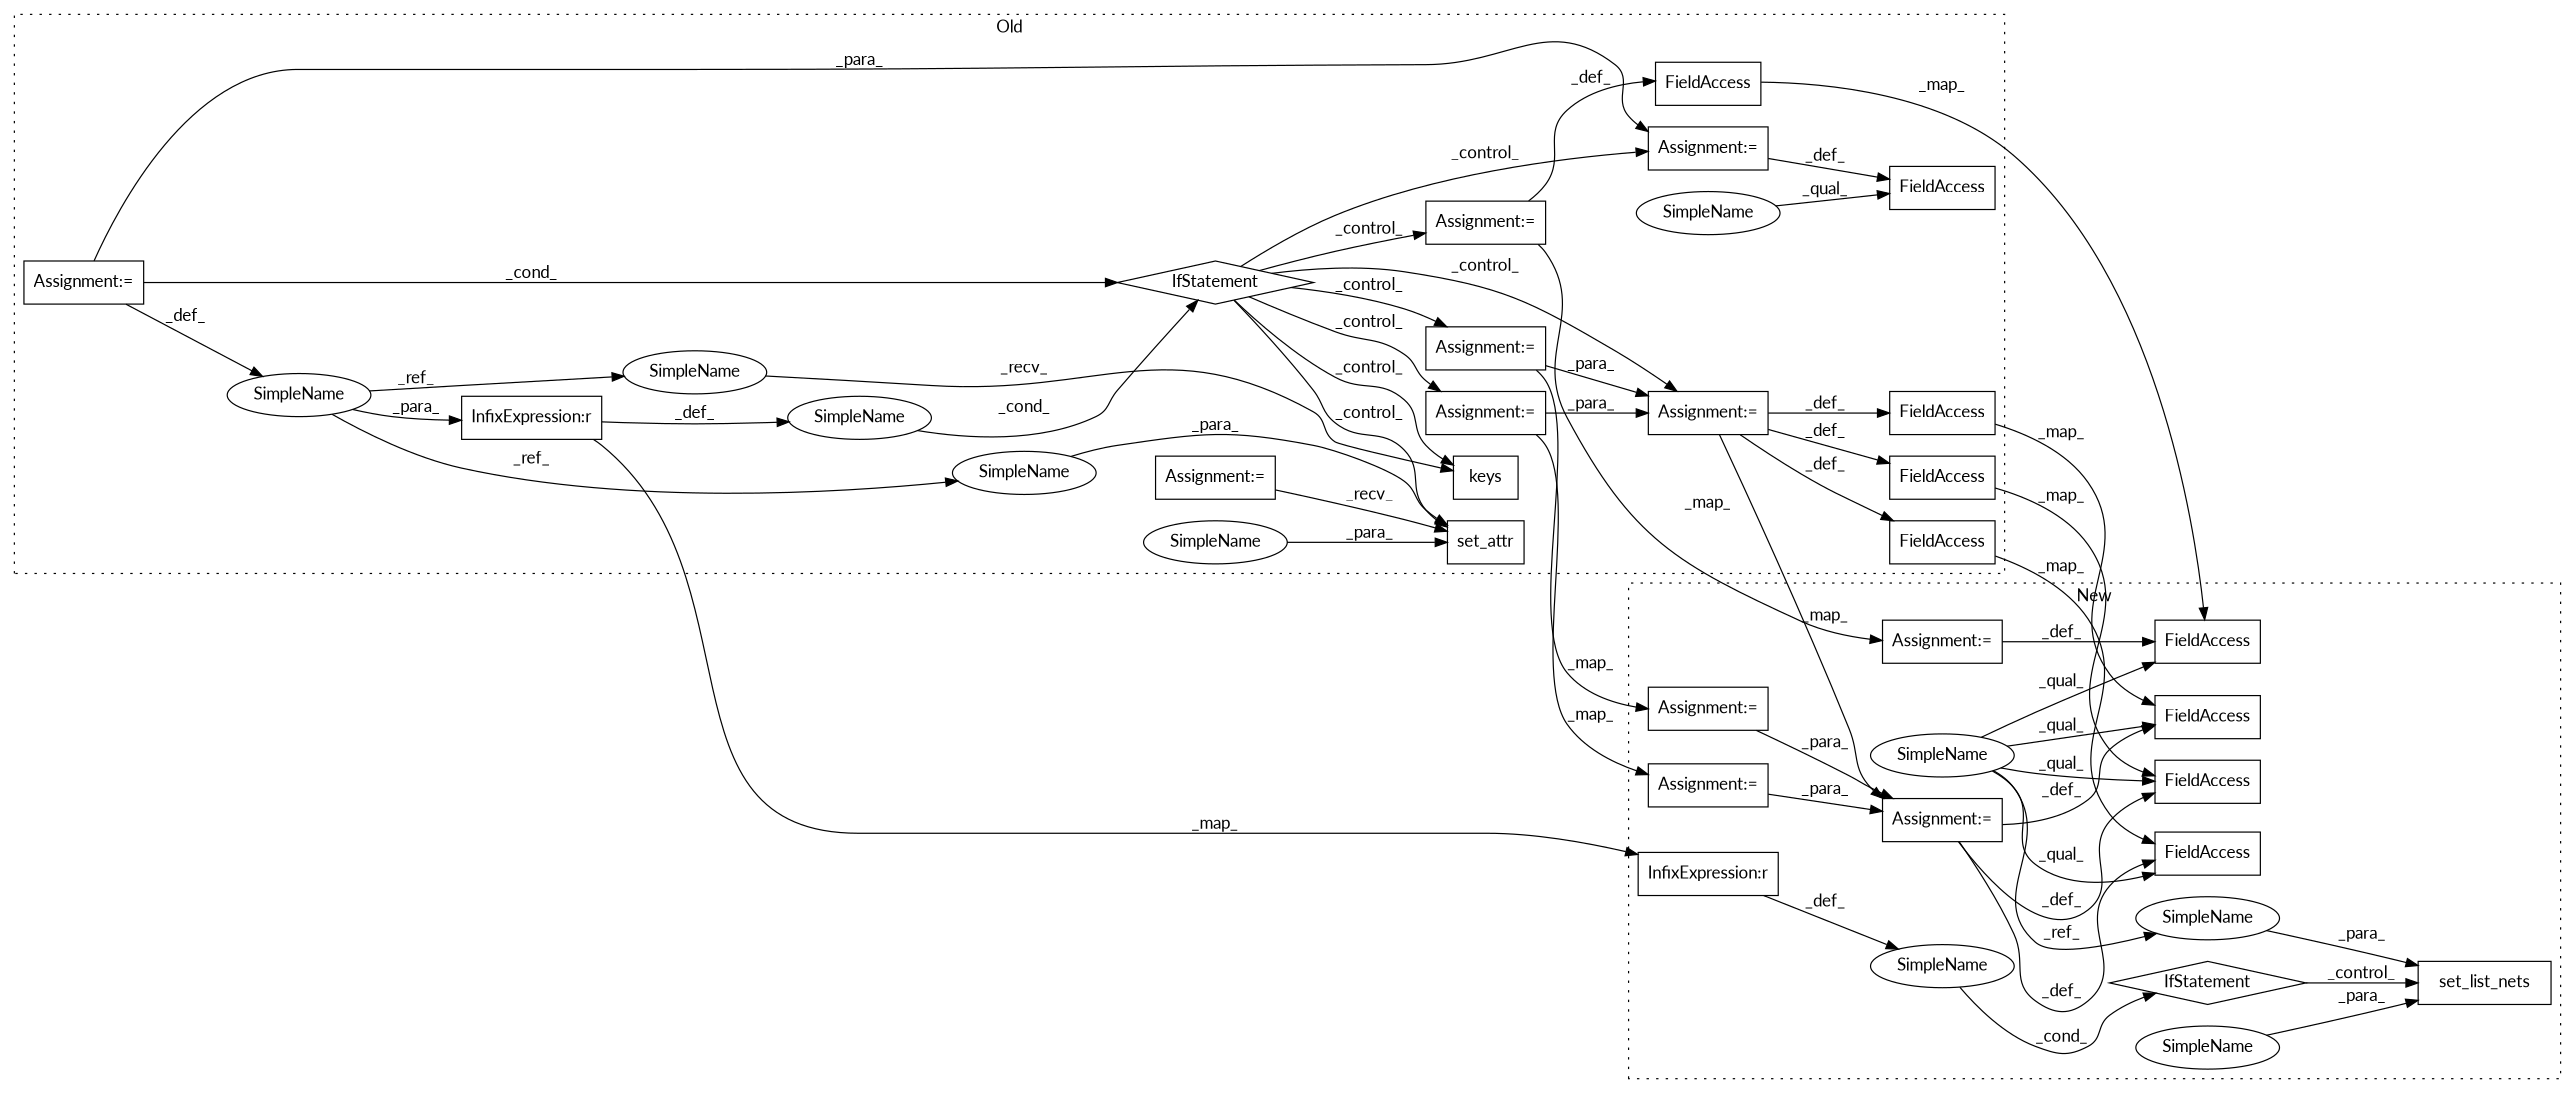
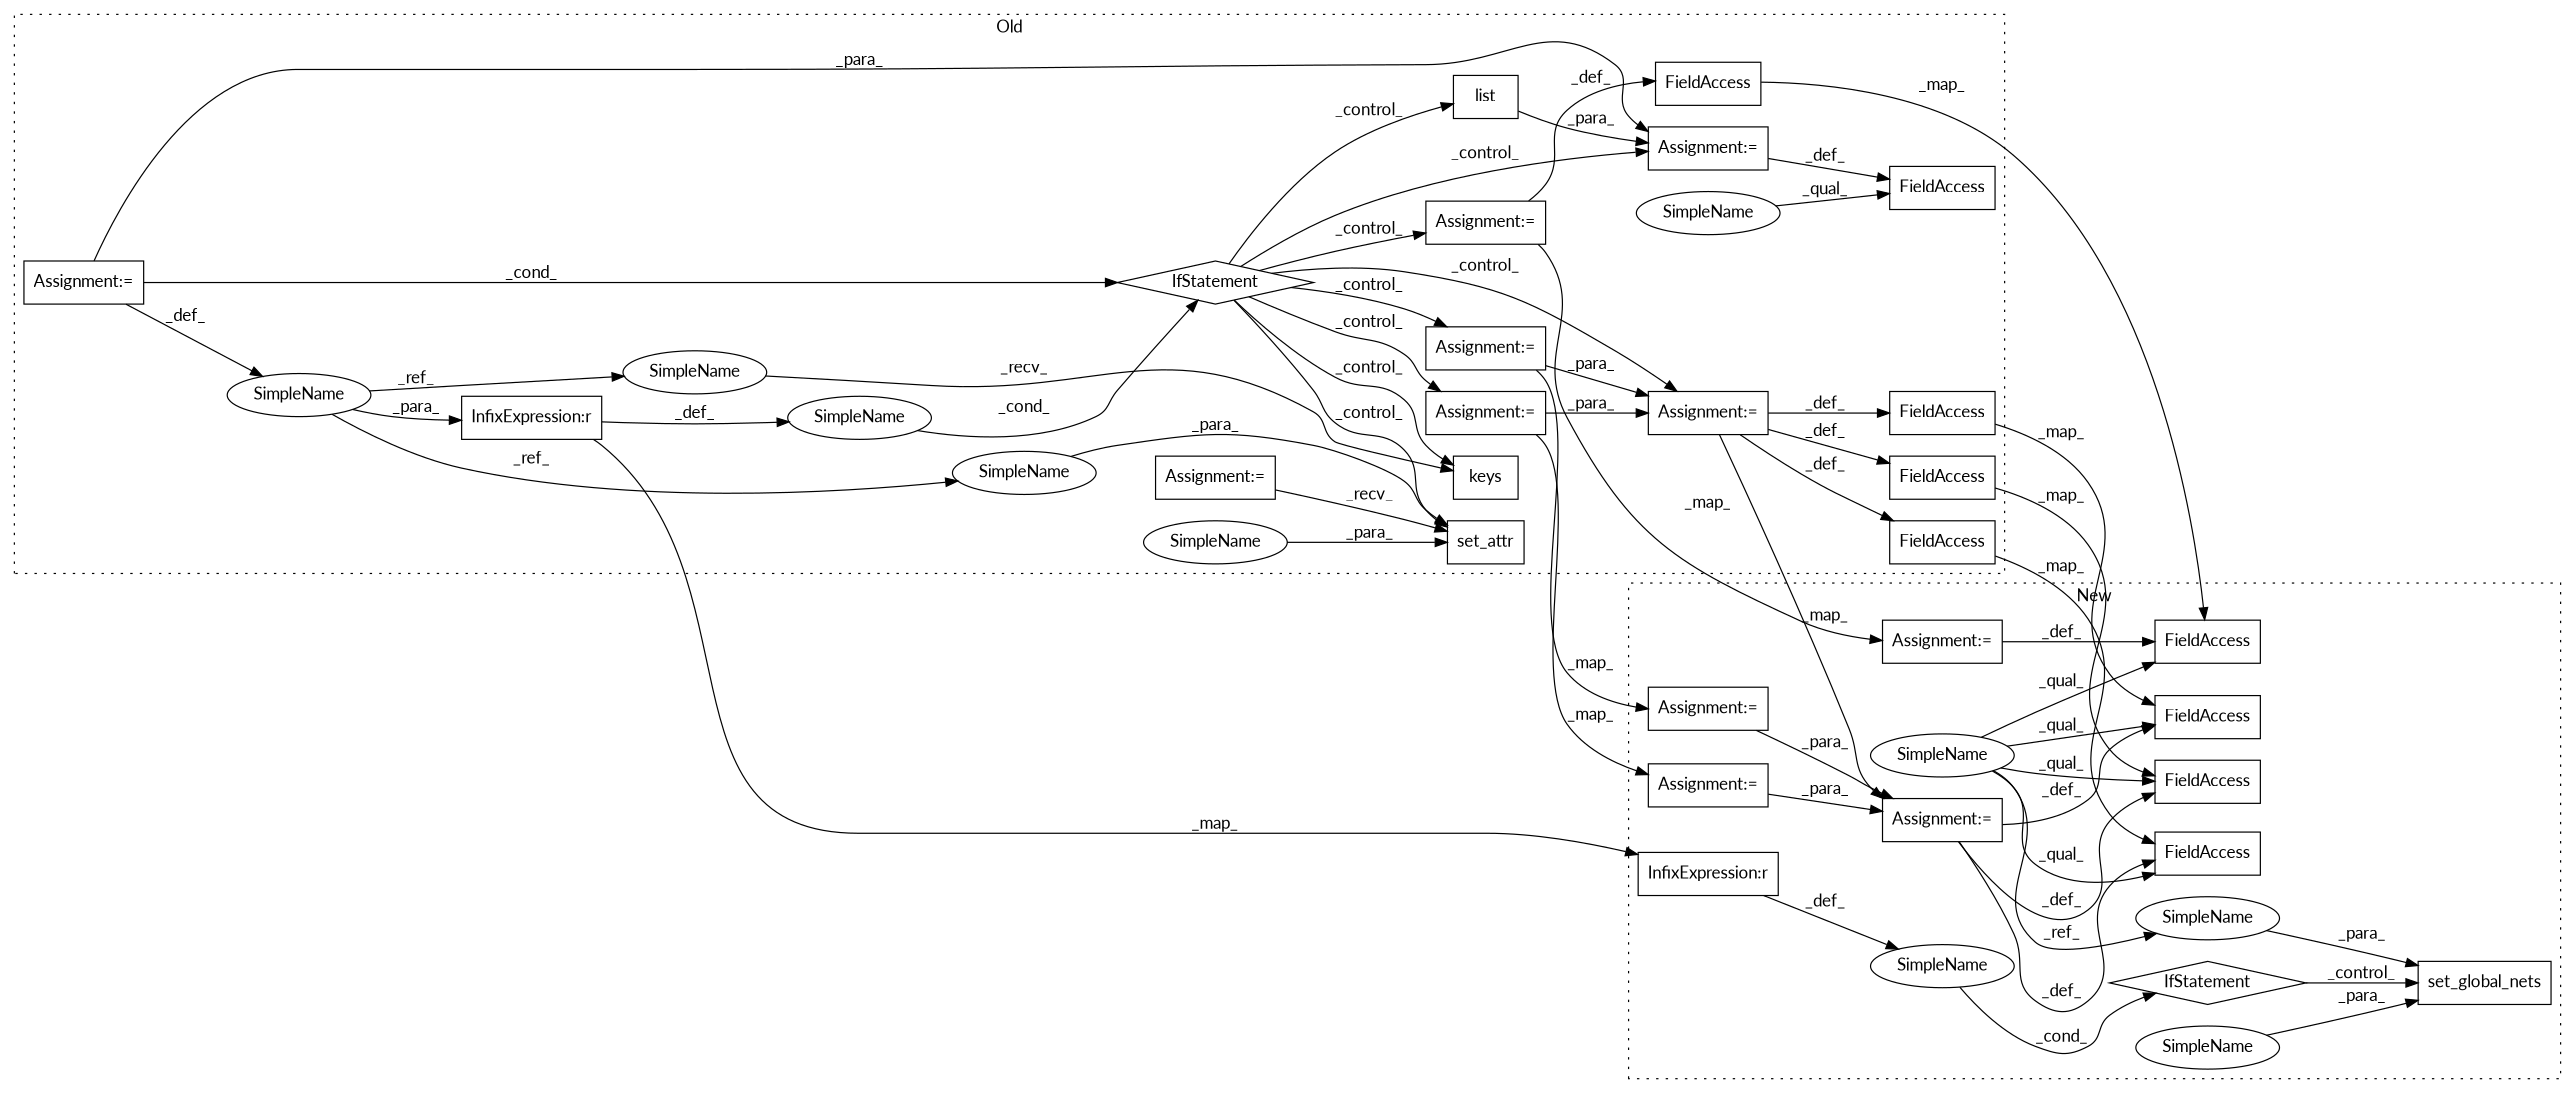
node "list": added
node "set_list_nets": label "set_list_nets" -> "set_global_nets"
